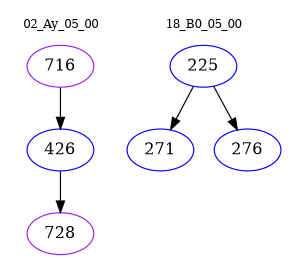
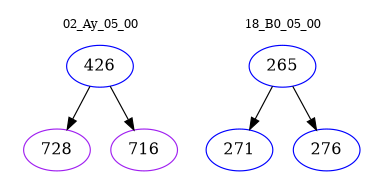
node "225": label "225" -> "265"
edge "716" -> "426": reversed
